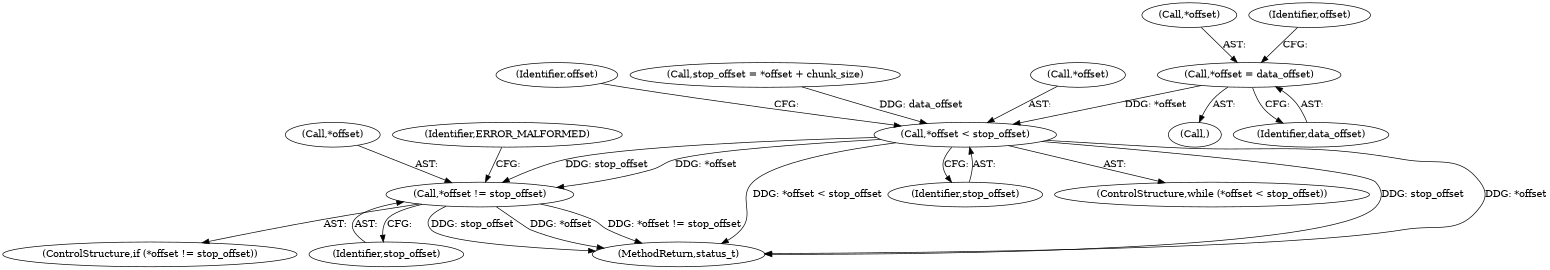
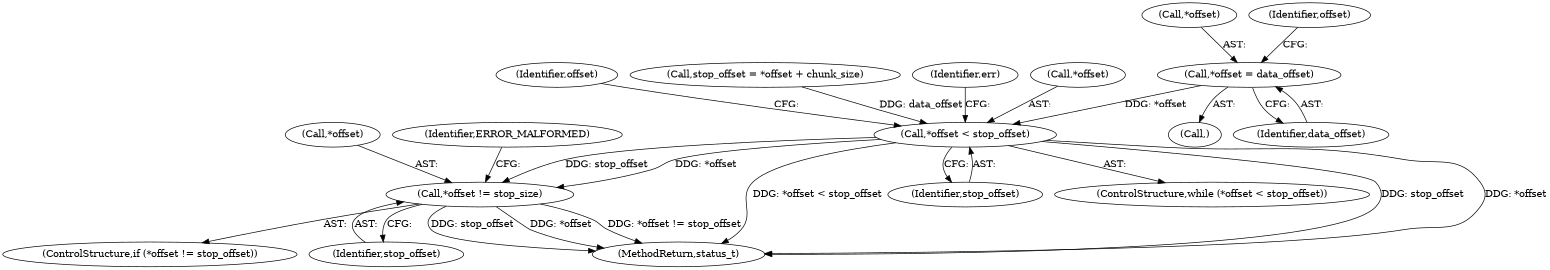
node "(Identifier,err)": added
node "(Call,*offset != stop_offset)": label "(Call,*offset != stop_offset)" -> "(Call,*offset != stop_size)"
